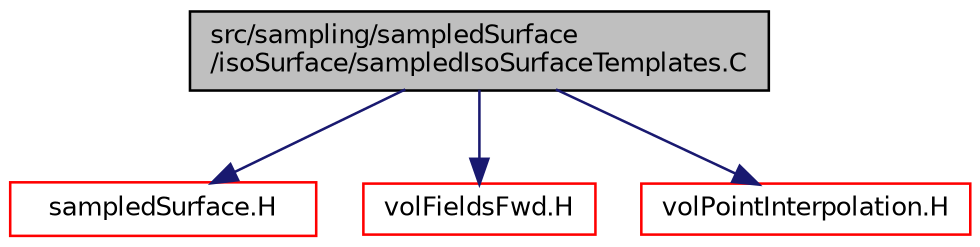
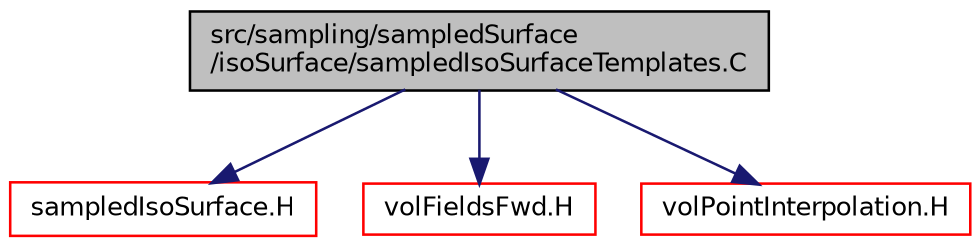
node "sampledSurface.H": label "sampledSurface.H" -> "sampledIsoSurface.H"
